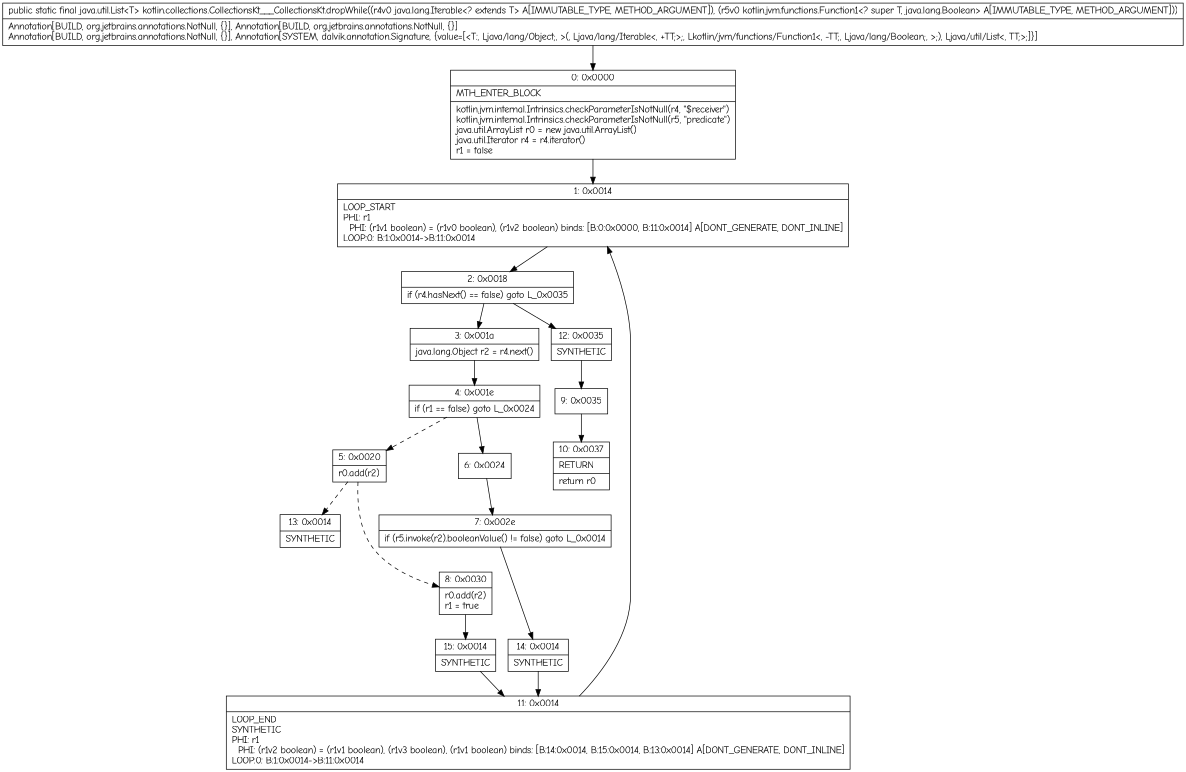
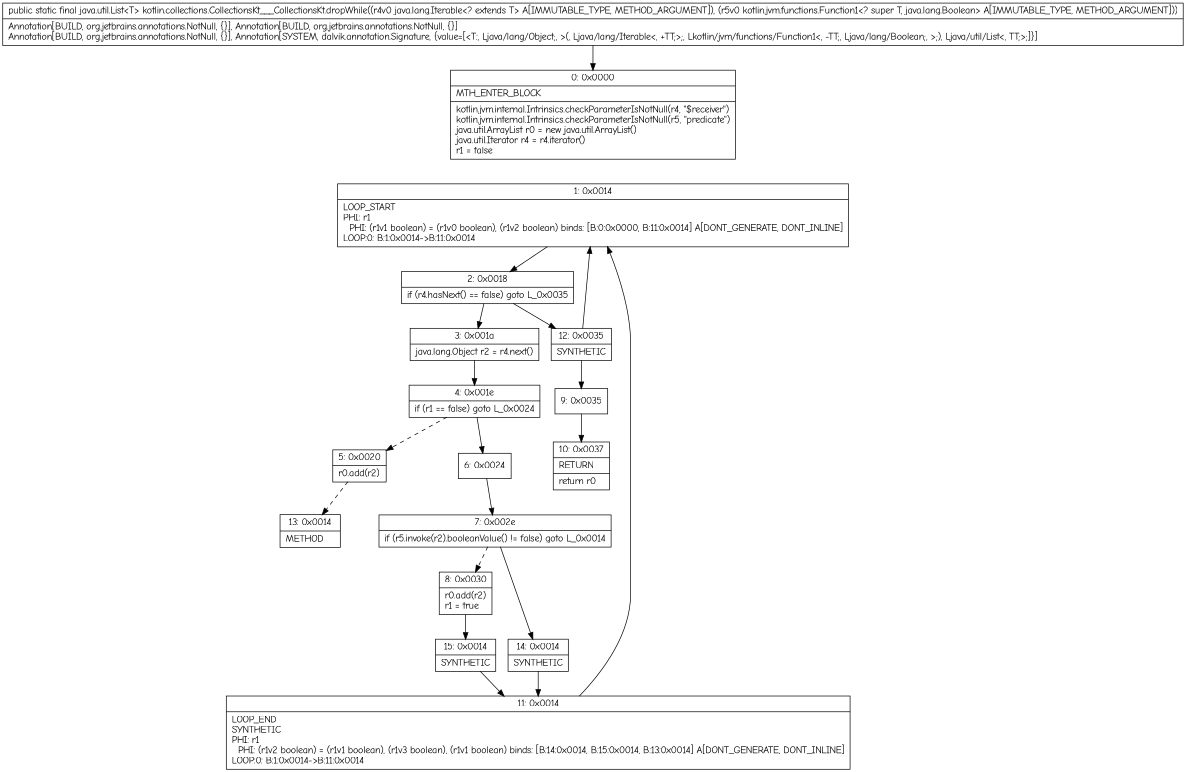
edge "0: 0x0000" -> "1: 0x0014": now "12: 0x0035" -> "1: 0x0014"
node "13: 0x0014": text "SYNTHETIC" -> "METHOD"
edge "5: 0x0020" -> "8: 0x0030": now "7: 0x002e" -> "8: 0x0030"
